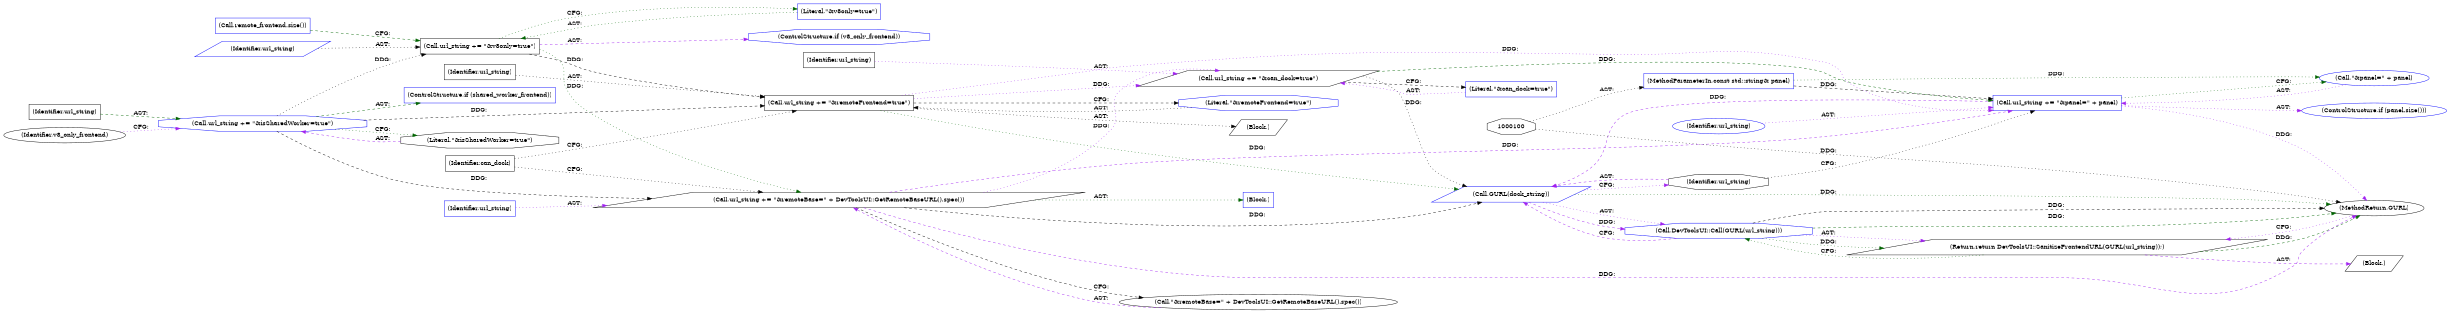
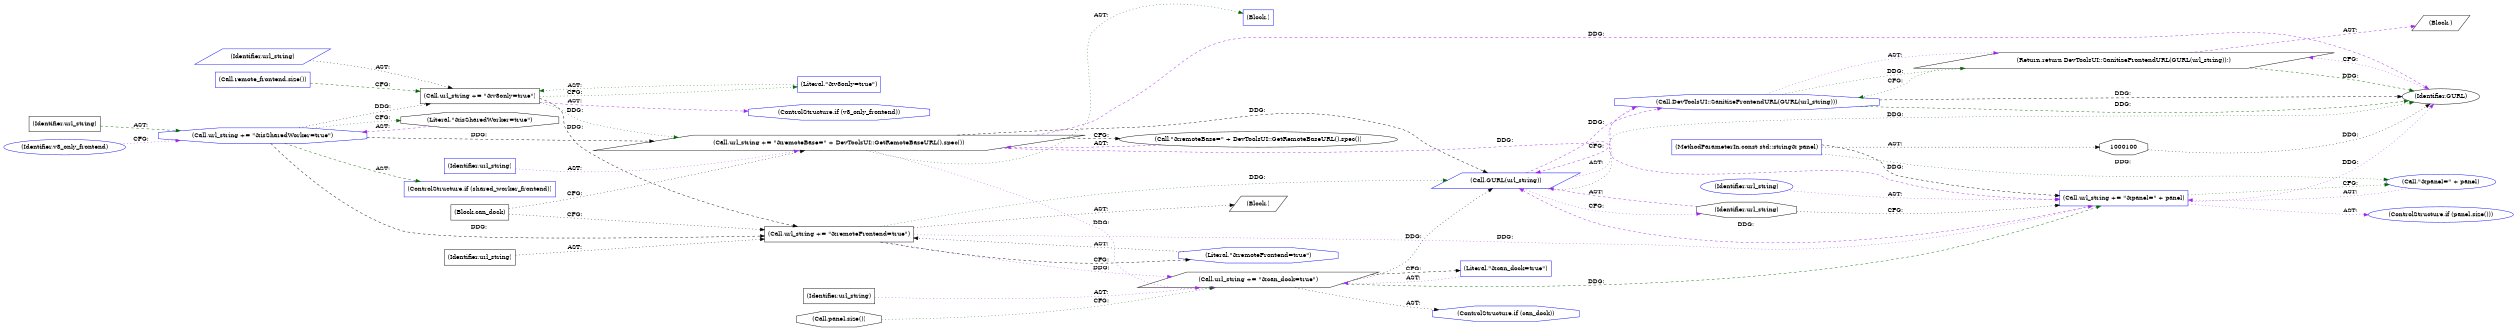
edge "1000100" -> "(MethodParameterIn,const std::string& panel)": reversed
node "(Identifier,v8_only_frontend)": color black -> blue
node "(Identifier,can_dock)": label "(Identifier,can_dock)" -> "(Block,can_dock)"
node "(Call,GURL(dock_string))": label "(Call,GURL(dock_string))" -> "(Call,GURL(url_string))"
node "(MethodReturn,GURL)": label "(MethodReturn,GURL)" -> "(Identifier,GURL)"
node "(Call,DevToolsUI::Call(GURL(url_string)))": label "(Call,DevToolsUI::Call(GURL(url_string)))" -> "(Call,DevToolsUI::SanitizeFrontendURL(GURL(url_string)))"
node "(ControlStructure,if (can_dock))": added
node "(Call,panel.size())": added
